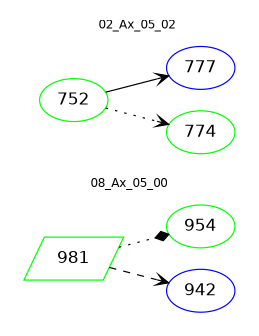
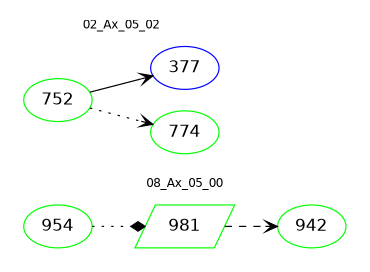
node "777": label "777" -> "377"
edge "981" -> "954": reversed
node "942": color blue -> green
